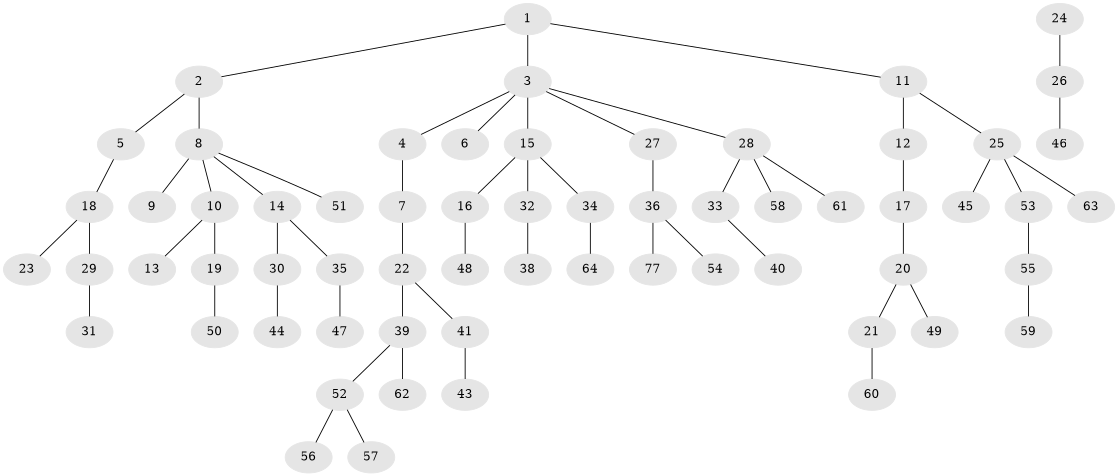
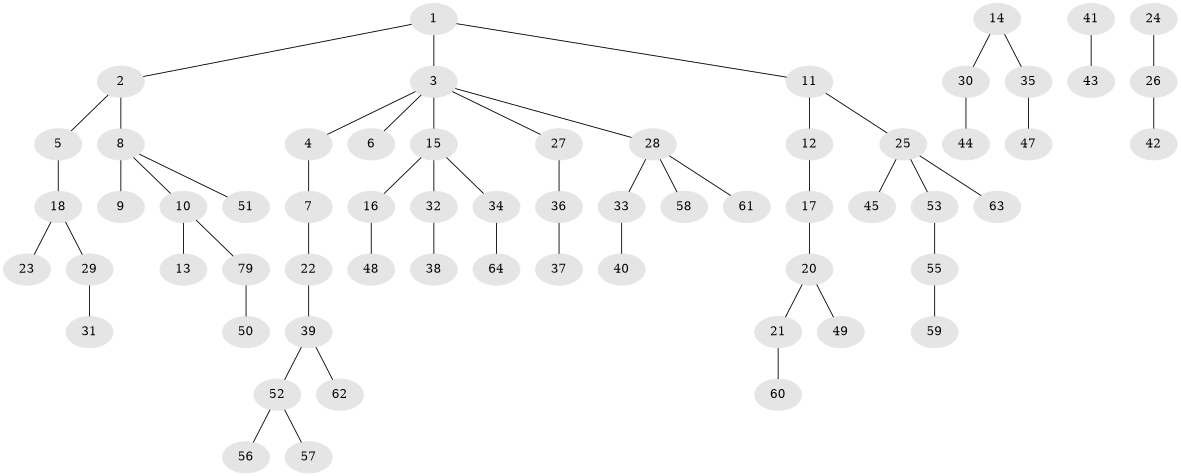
node "46": label "46" -> "42"
edge "8" -- "14": removed
node "19": label "19" -> "79"
node "77": label "77" -> "37"
node "54": removed
edge "22" -- "41": removed
